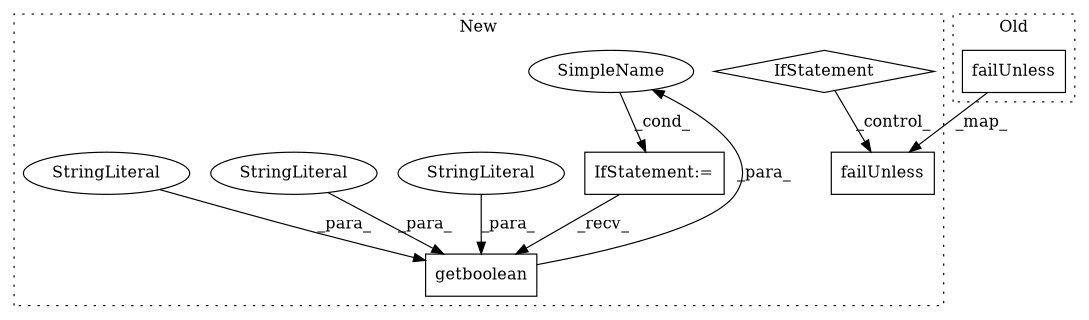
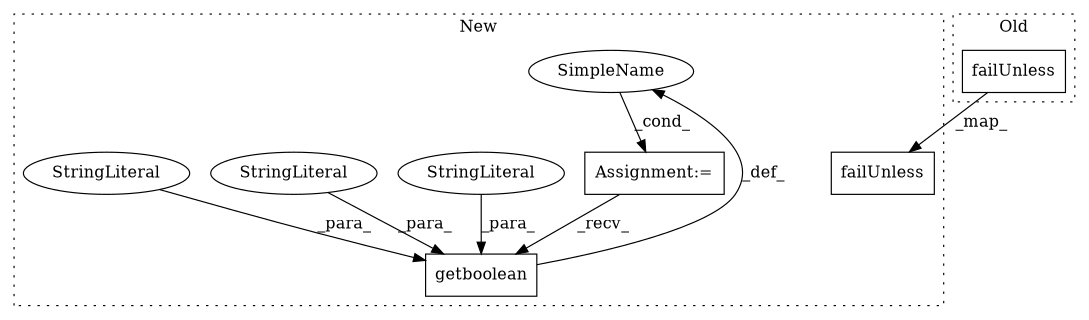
node "IfStatement": removed
node "IfStatement:=": label "IfStatement:=" -> "Assignment:="
edge "getboolean" -> "SimpleName": label "_para_" -> "_def_"
